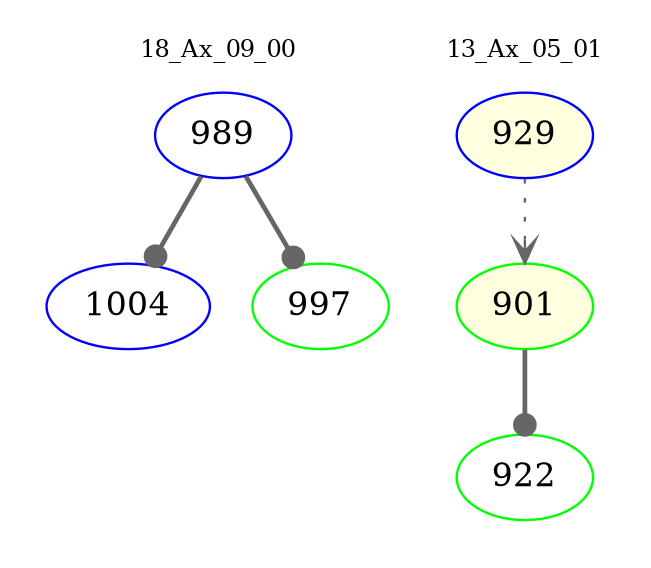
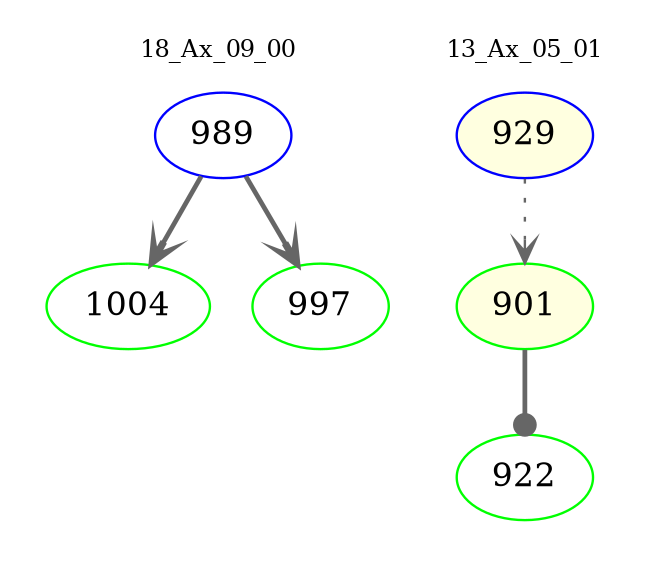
edge "989" -> "1004": arrowhead dot -> vee
edge "989" -> "997": arrowhead dot -> vee
node "1004": color blue -> green
